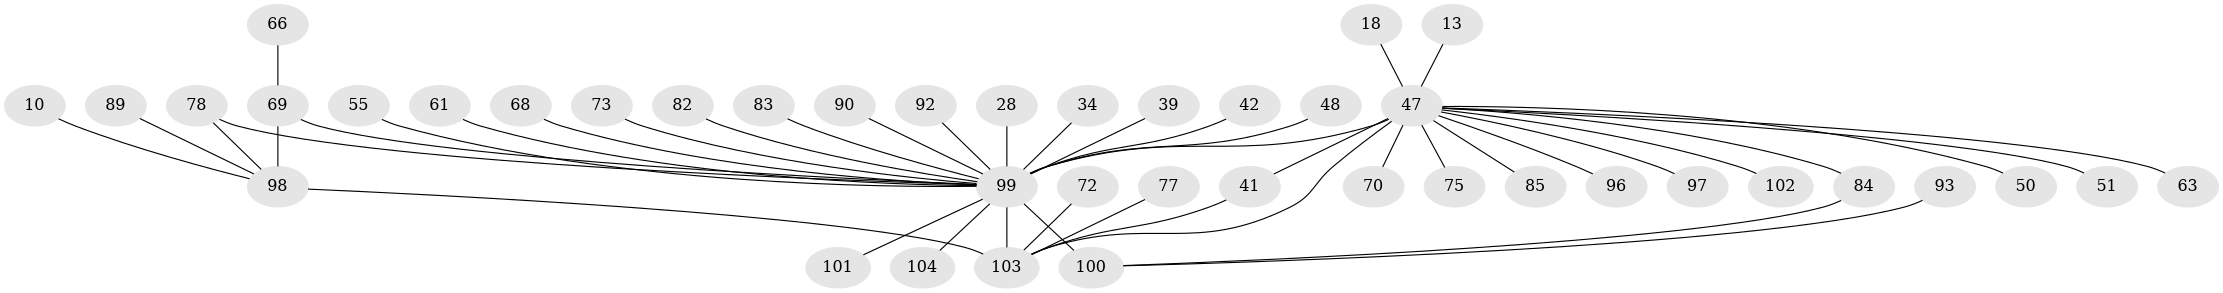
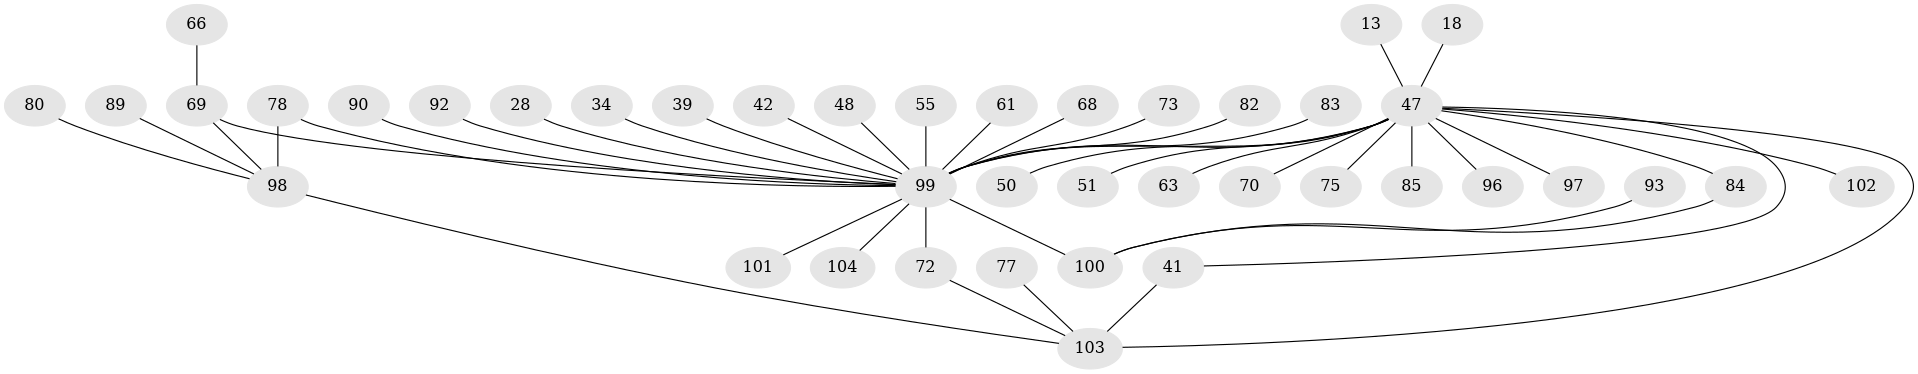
node "10": label "10" -> "80"
edge "99" -- "103": now "99" -- "72"
